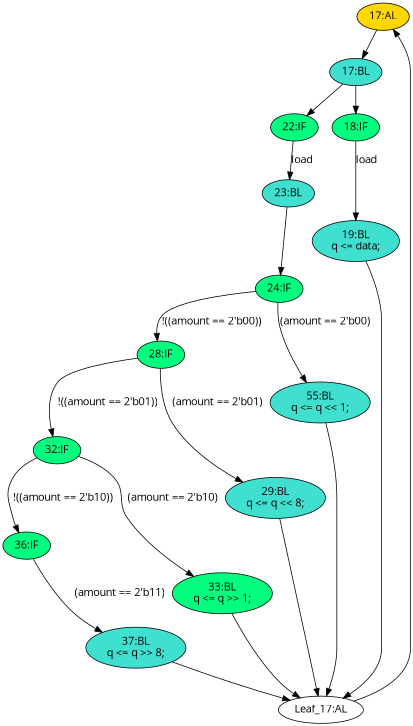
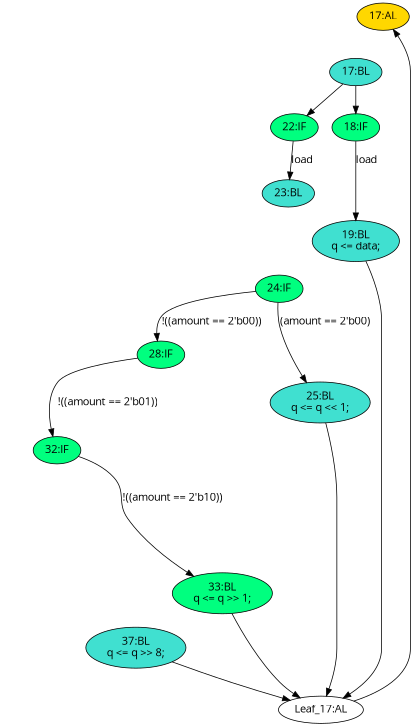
edge "17:AL" -> "17:BL": removed
edge "23:BL" -> "24:IF": removed
node "55:BL q <= q << 1;": label "55:BL q <= q << 1;" -> "25:BL q <= q << 1;"
edge "32:IF" -> "33:BL q <= q >> 1;": label "(amount == 2'b10)" -> "!((amount == 2'b10))"
node "29:BL q <= q << 8;": removed
node "36:IF": removed
